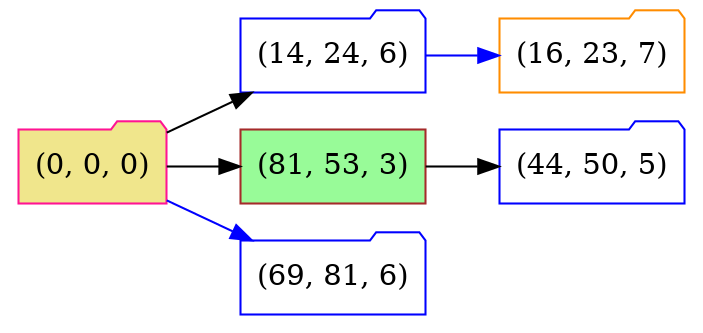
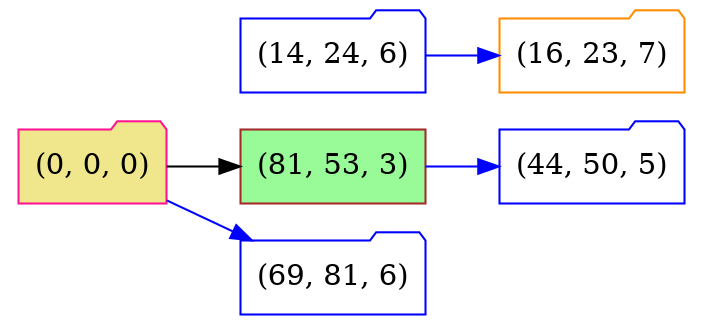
edge "(0, 0, 0)" -> "(14, 24, 6)": removed
edge "(81, 53, 3)" -> "(44, 50, 5)": color black -> blue
